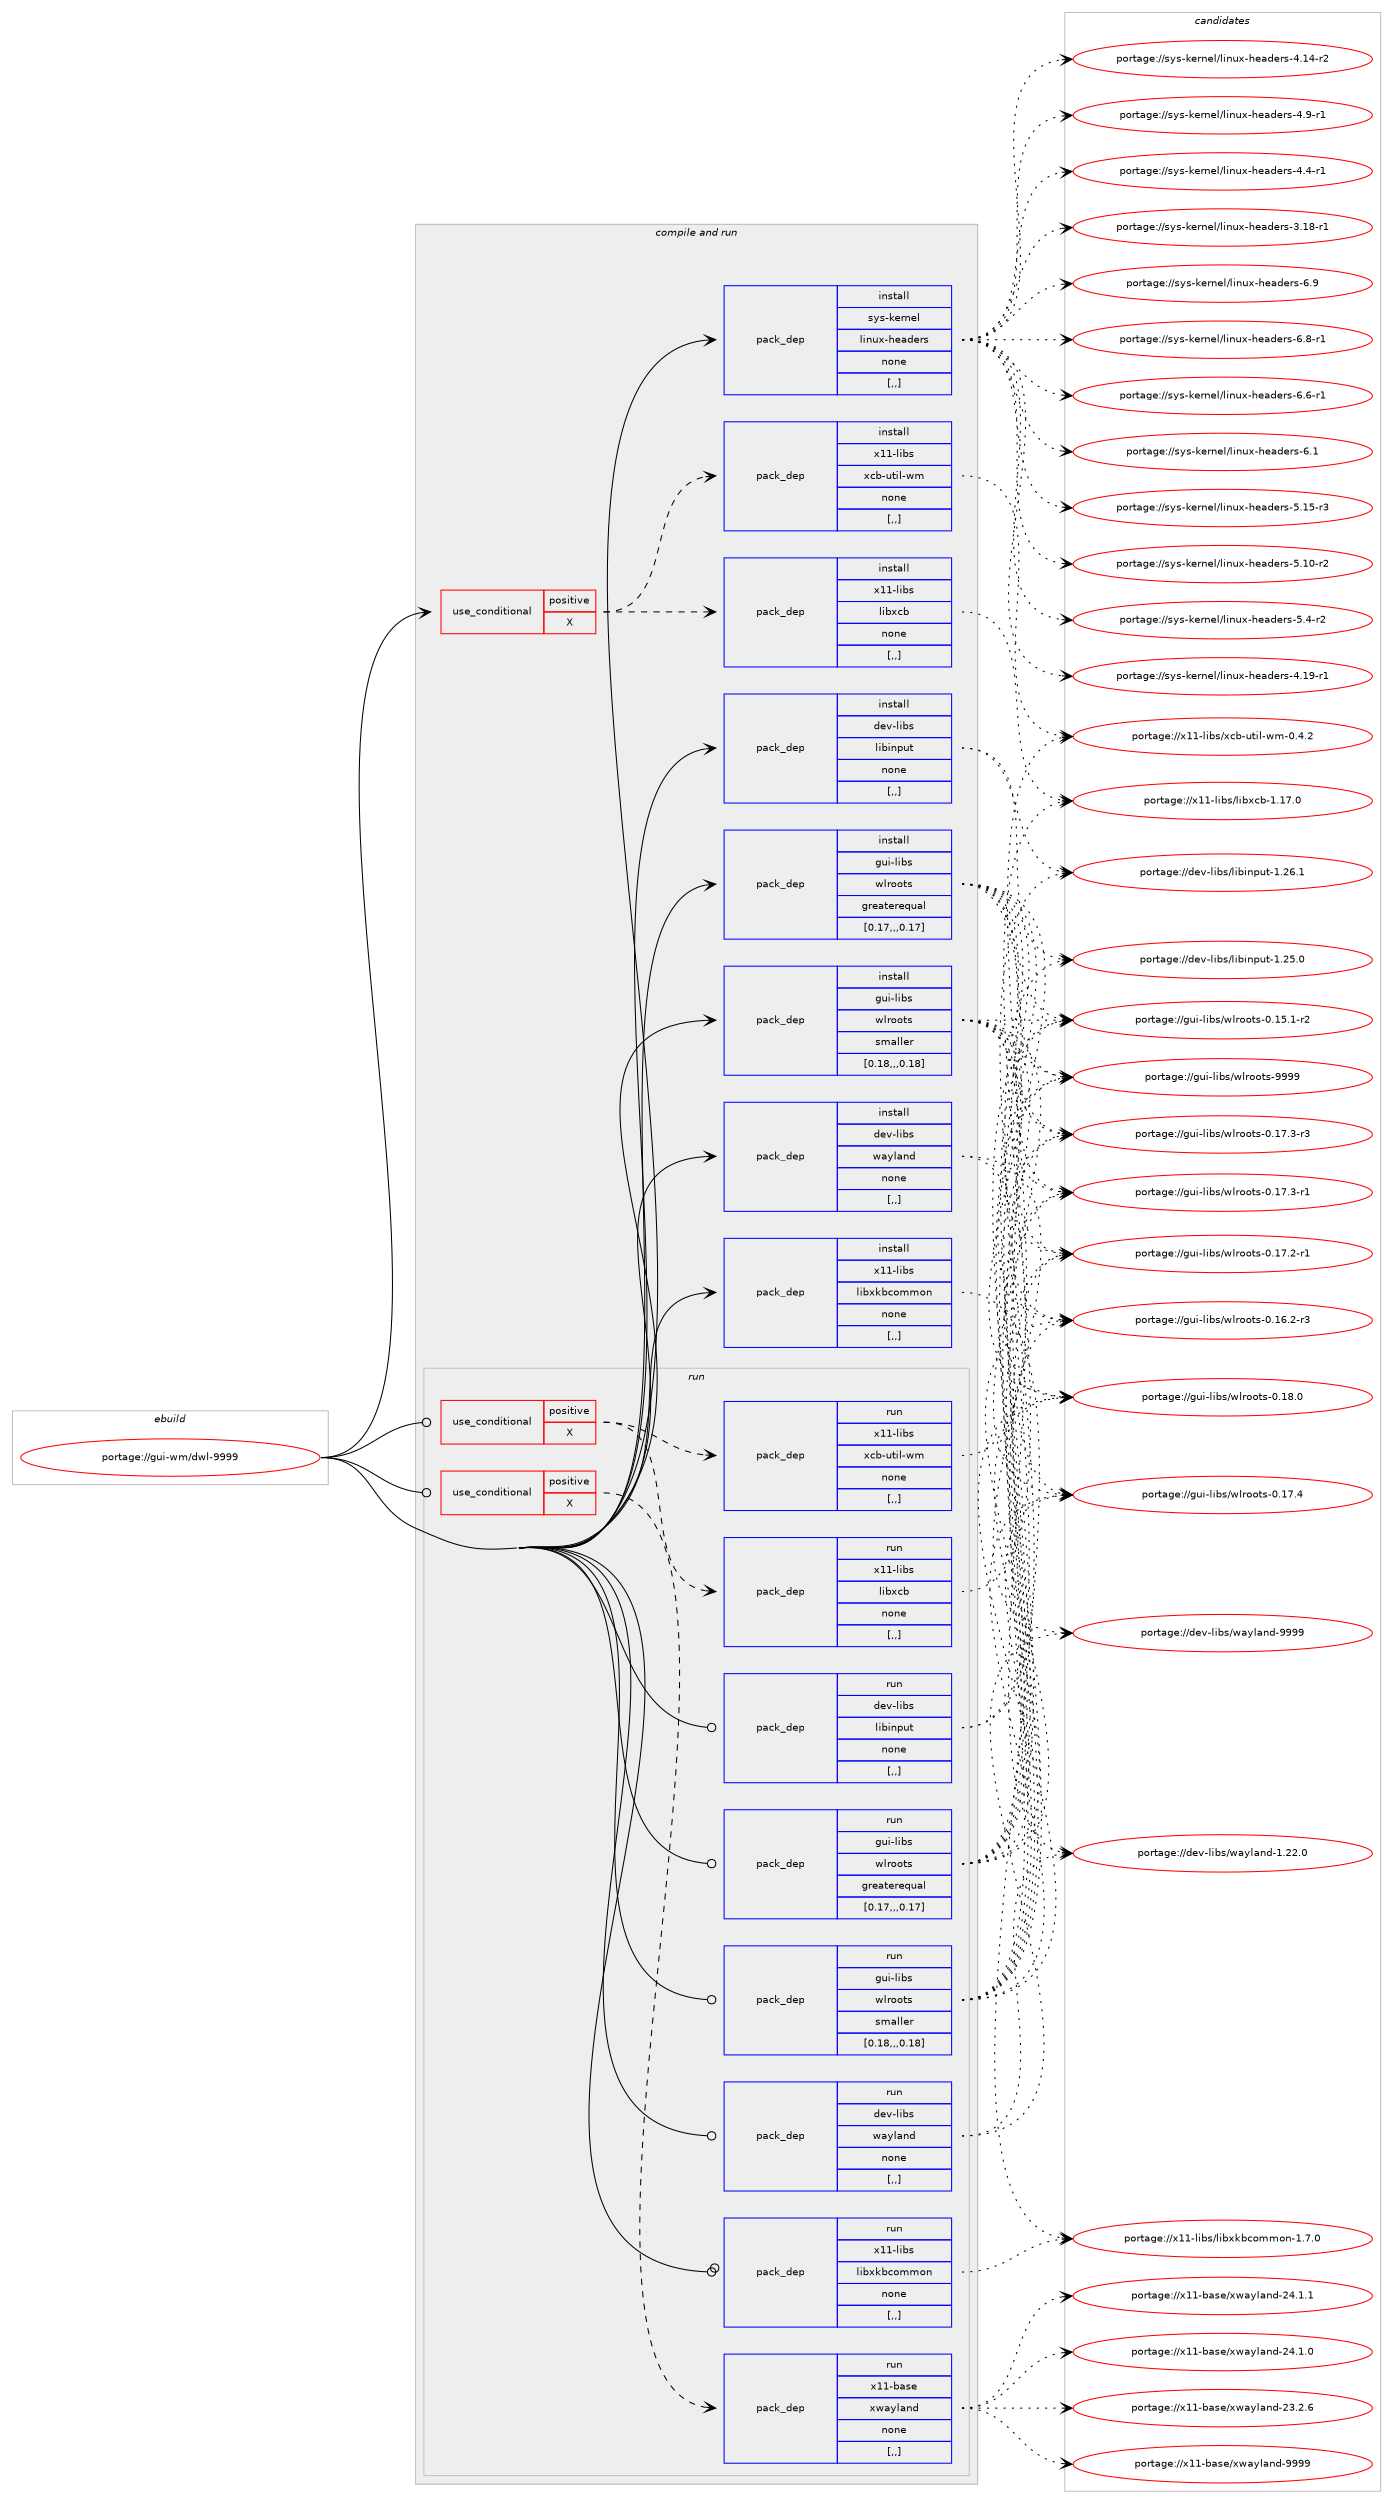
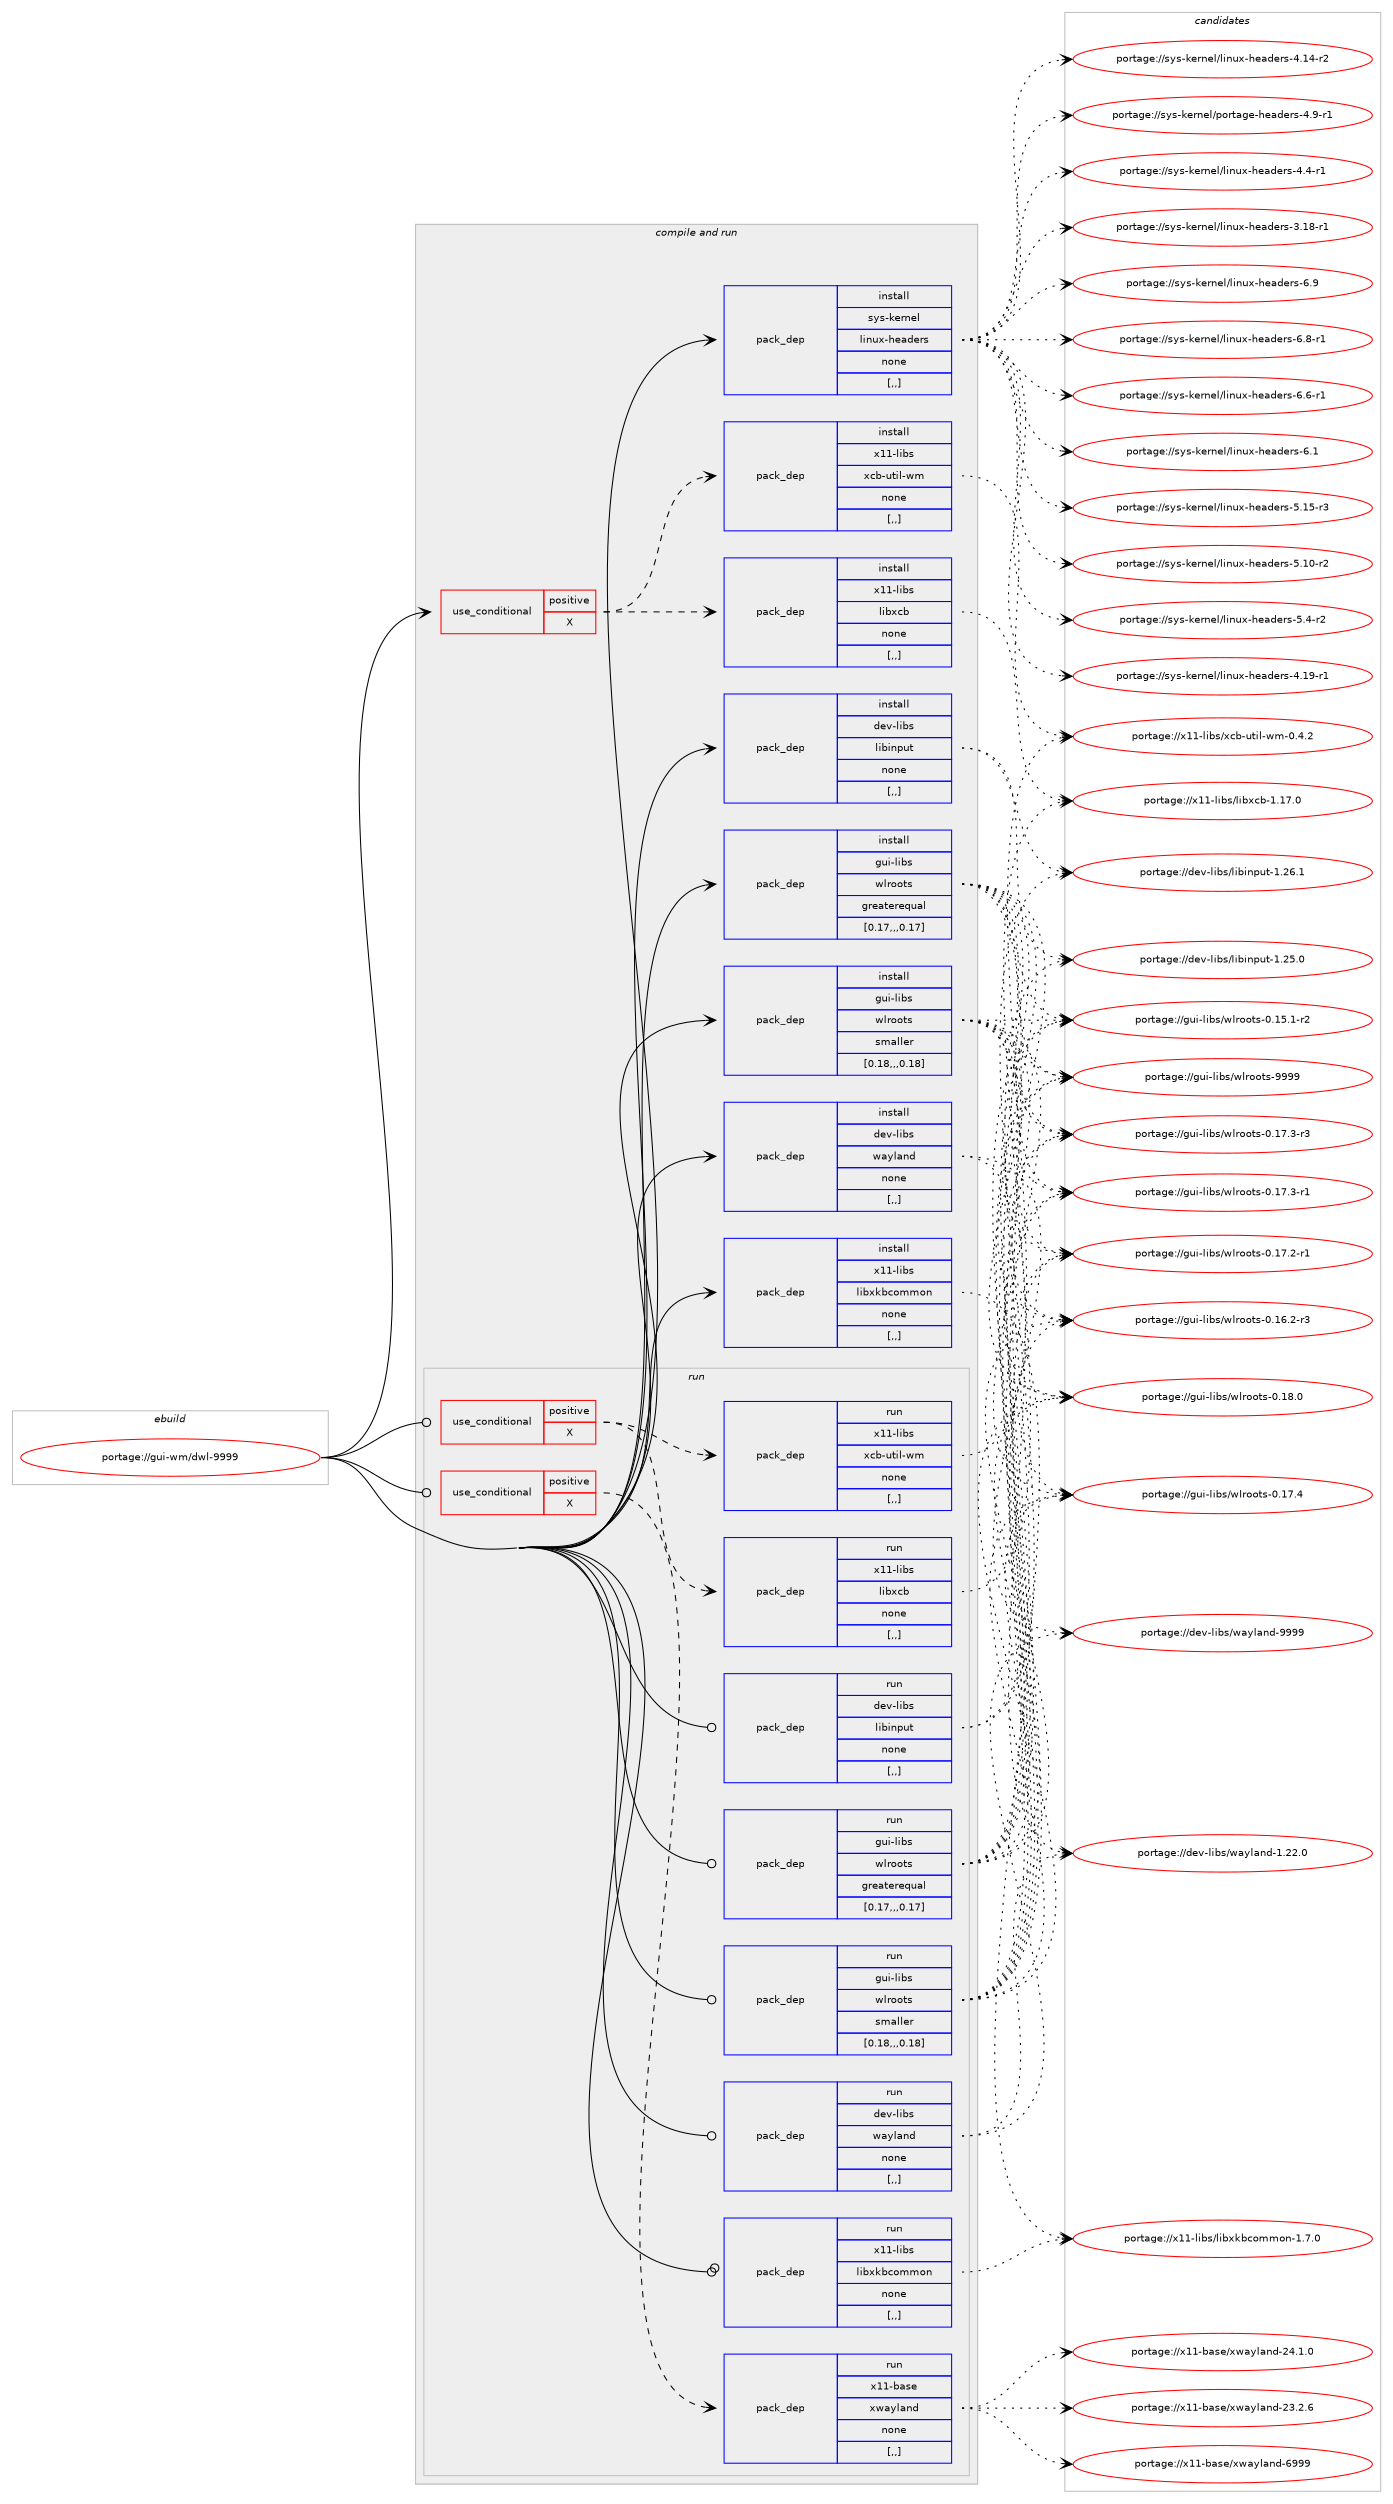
node "portage://sys-kernel/linux-headers-4.9-r1": label "portage://sys-kernel/linux-headers-4.9-r1" -> "portage://sys-kernel/portage-headers-4.9-r1"
node "portage://x11-base/xwayland-24.1.1": removed
node "portage://x11-base/xwayland-9999": label "portage://x11-base/xwayland-9999" -> "portage://x11-base/xwayland-6999"
